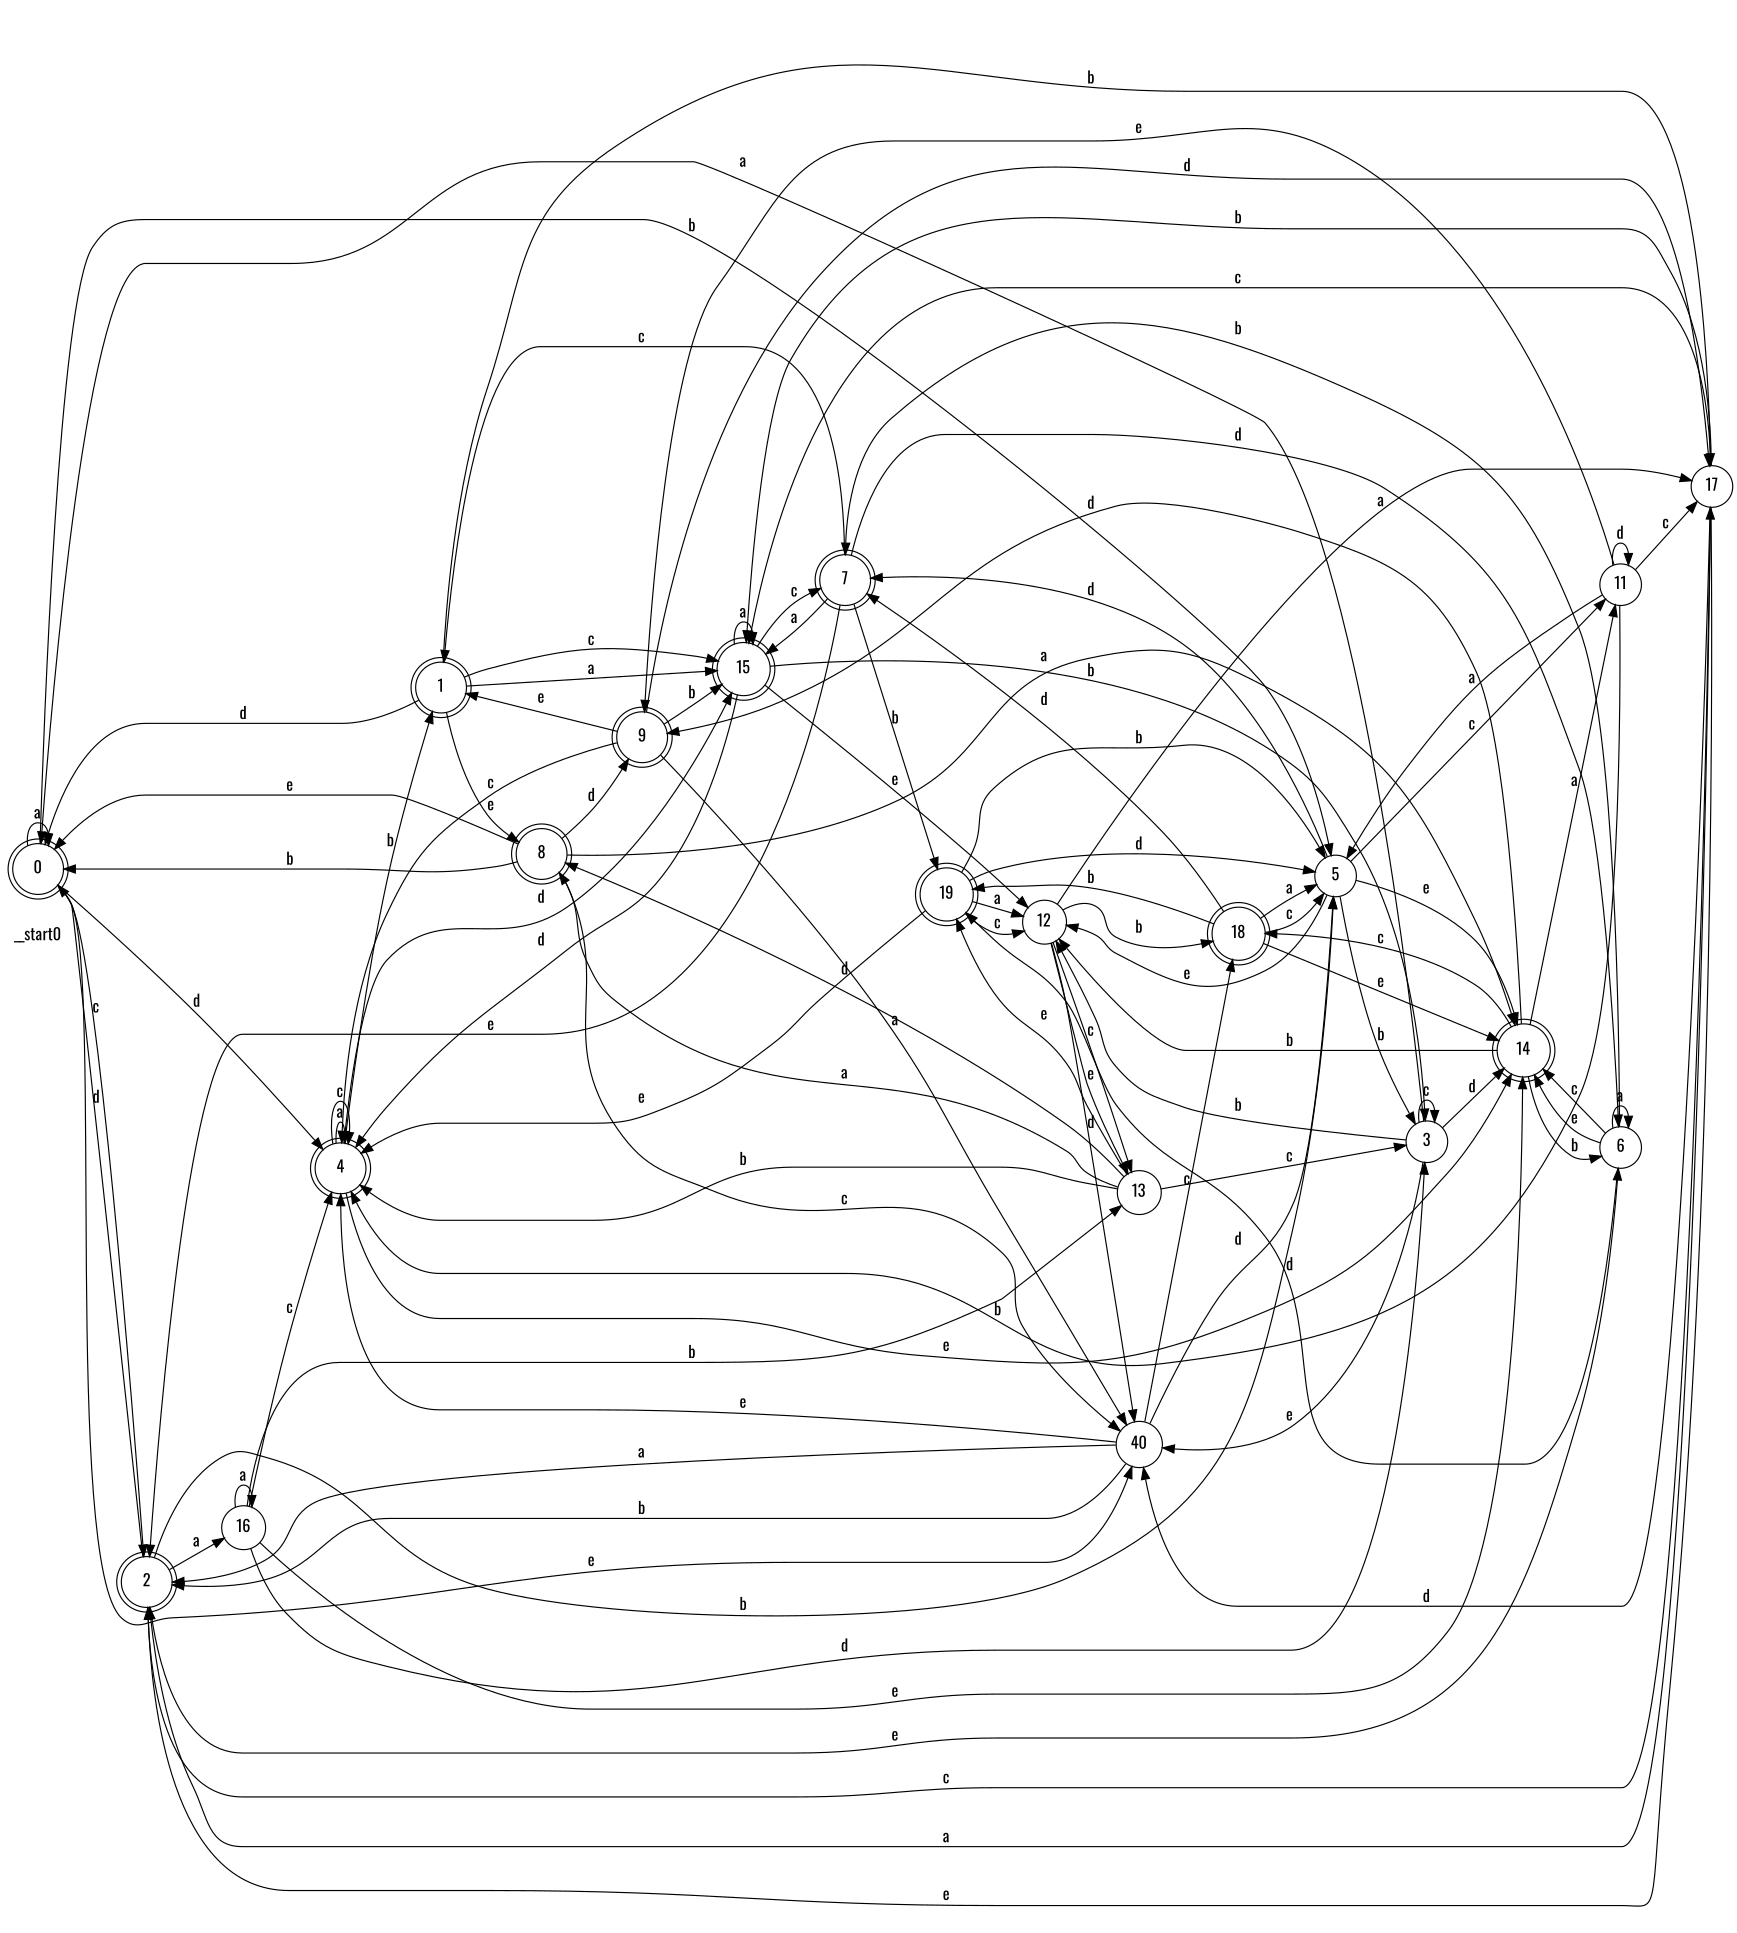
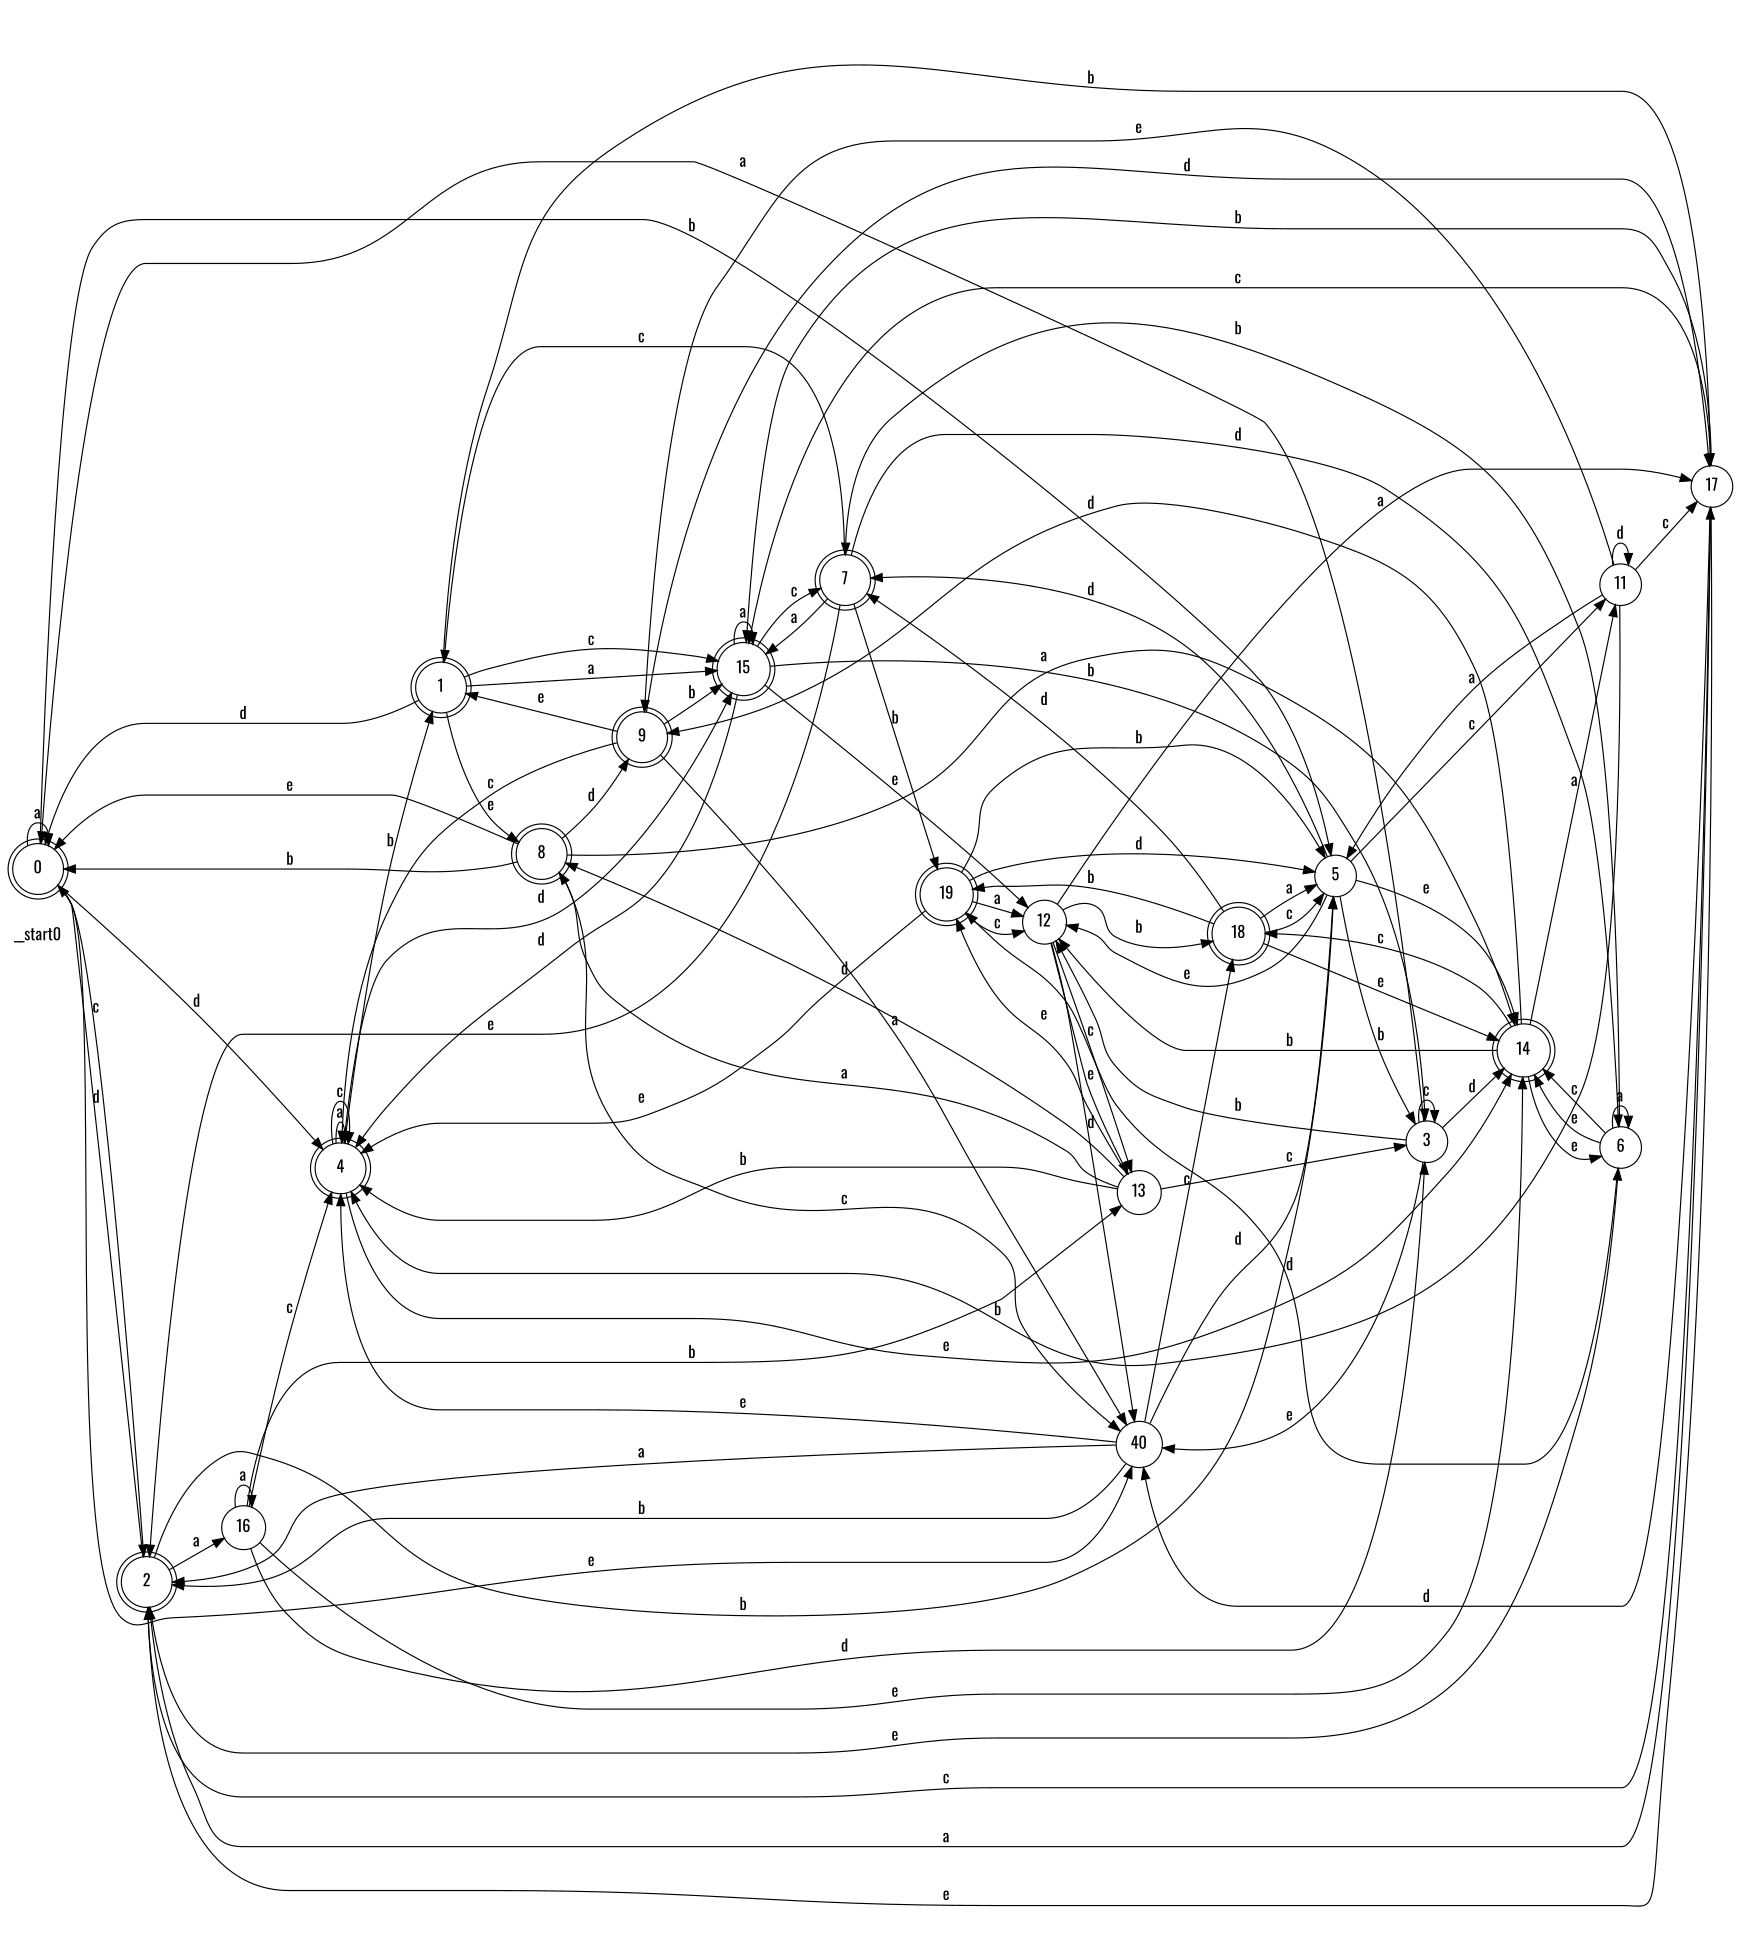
edge "14" -> "6": label "b" -> "e"
